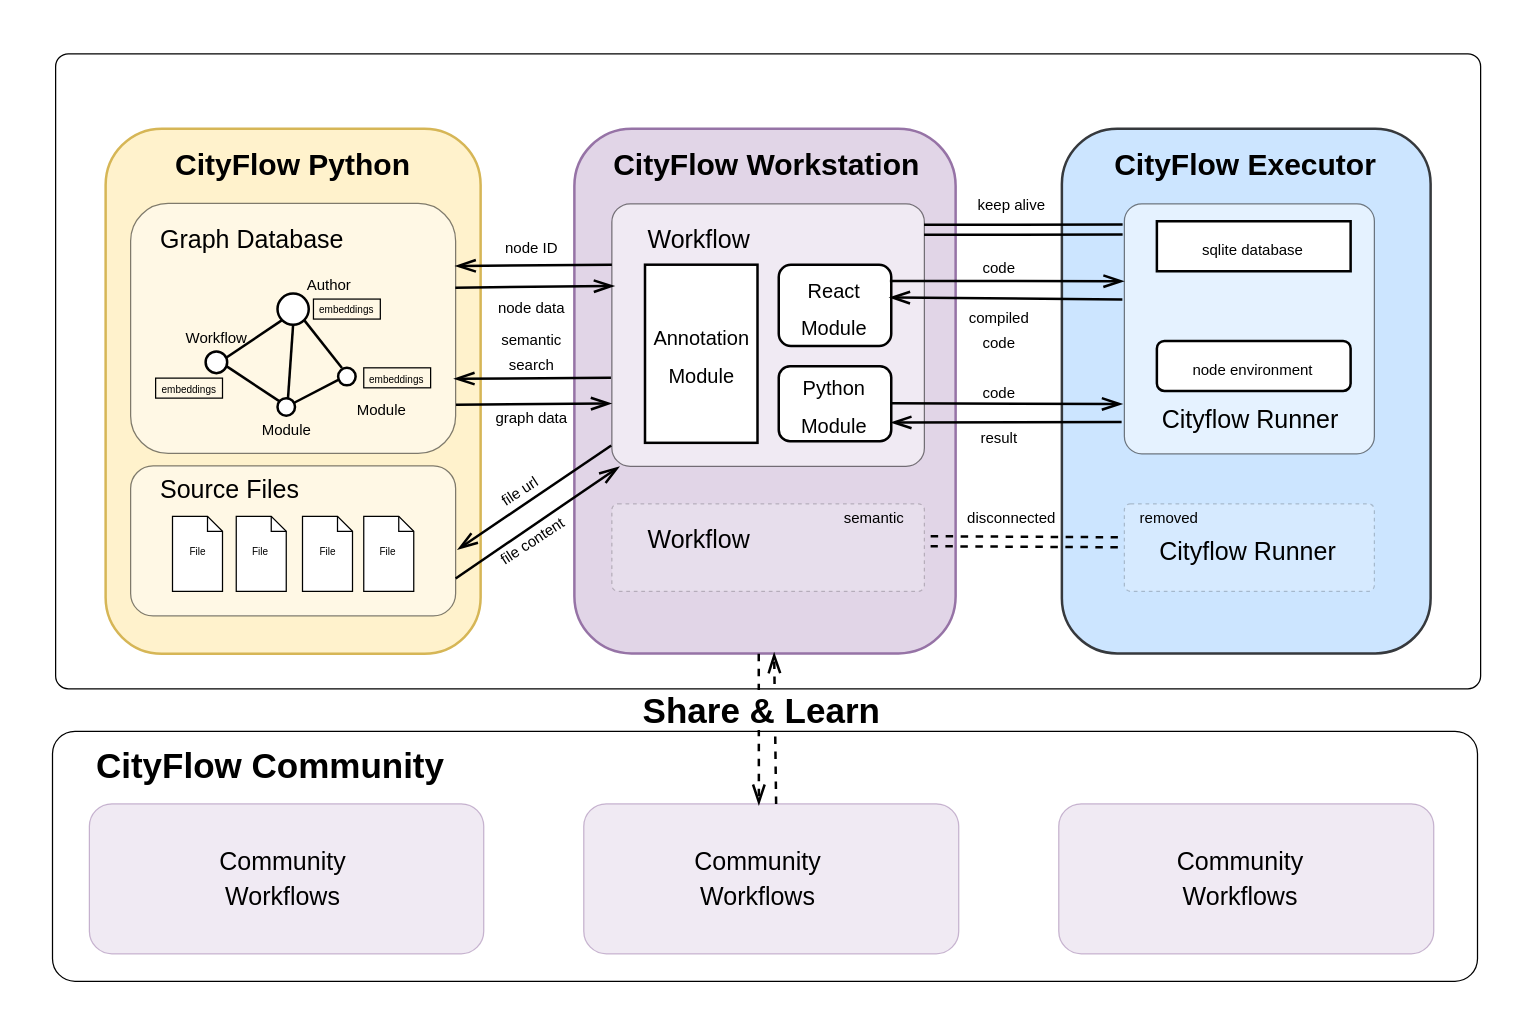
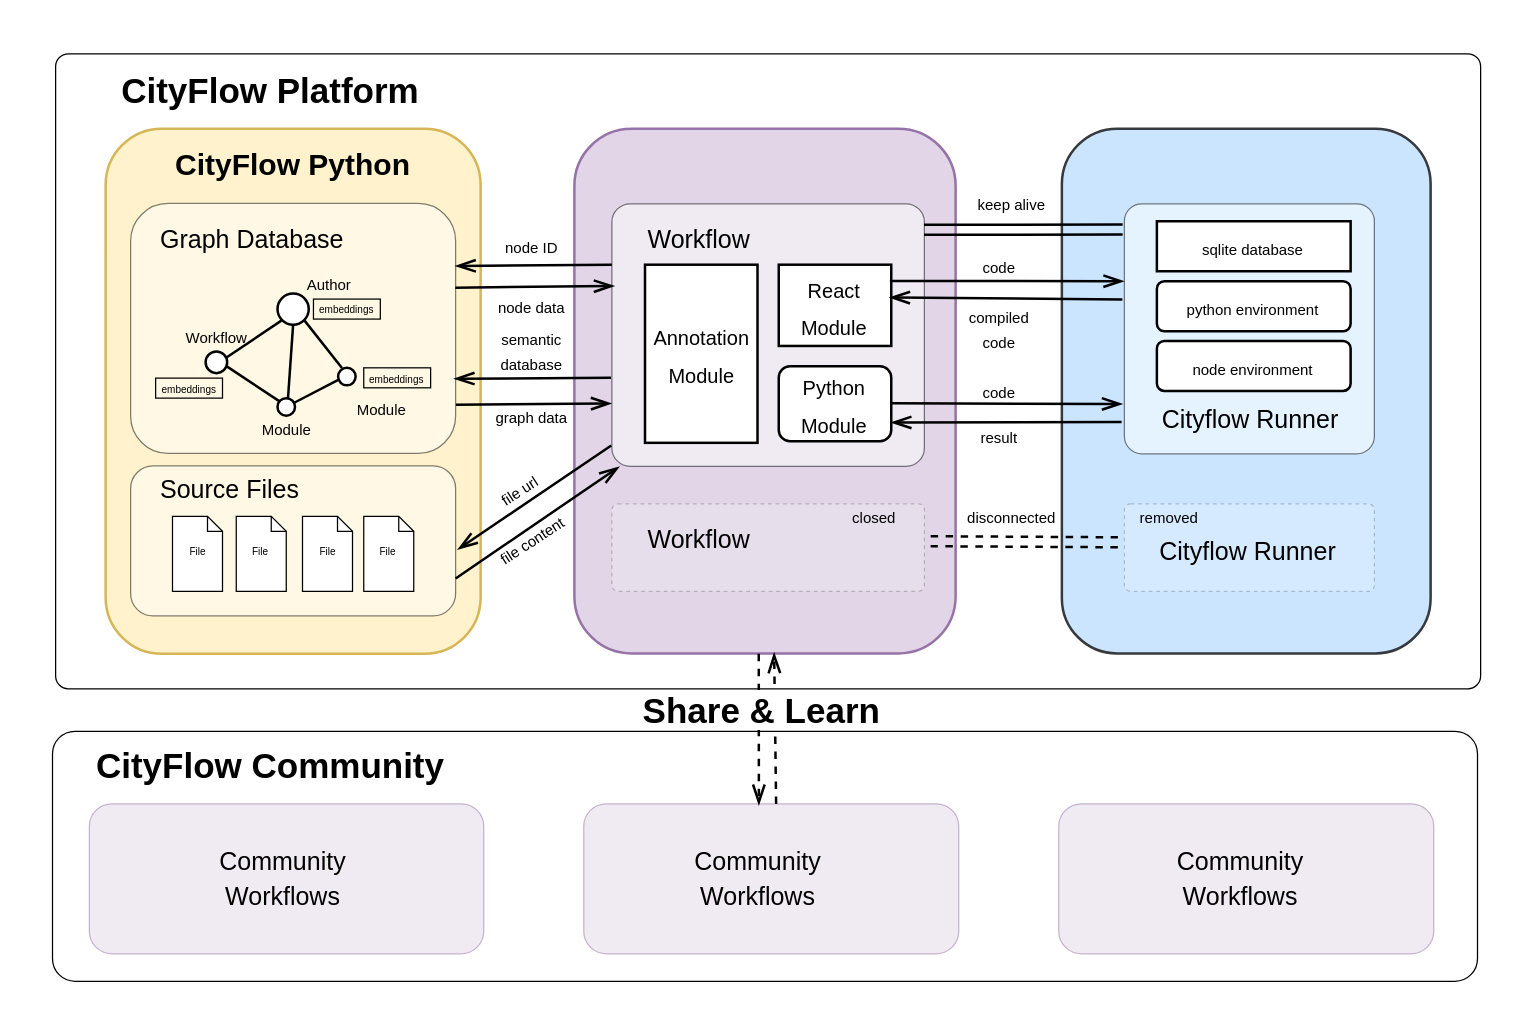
node "CityFlow Platform": added
node "CityFlow Workstation": removed
node "CityFlow Executor": removed
node "React Module": shape rounded rectangle -> rectangle
node "python environment": added
node "semantic search": label "semantic search" -> "semantic database"
node "semantic": label "semantic" -> "closed"
